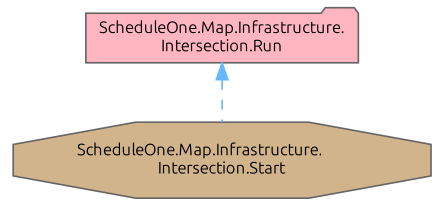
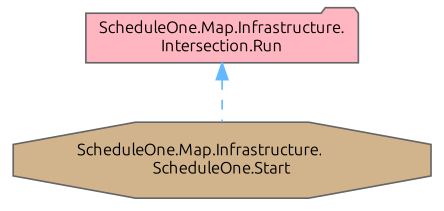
node "ScheduleOne.Map.Infrastructure. Intersection.Start": label "ScheduleOne.Map.Infrastructure. Intersection.Start" -> "ScheduleOne.Map.Infrastructure. ScheduleOne.Start"
